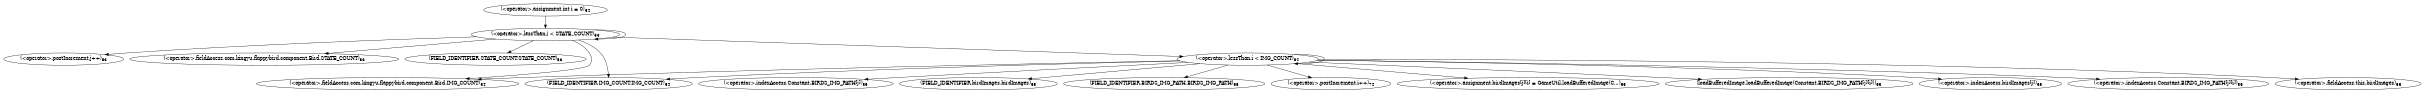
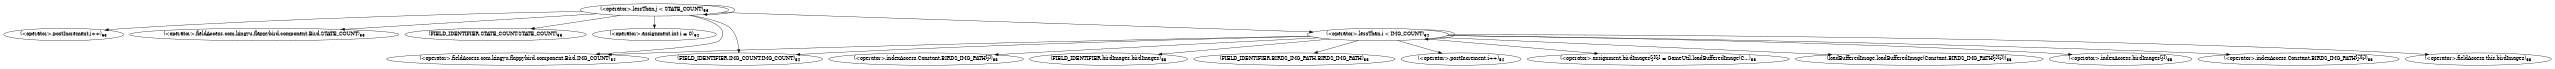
edge "(<operator>.assignment,int i = 0)" -> "(<operator>.lessThan,j < STATE_COUNT)": reversed
node "(<operator>.postIncrement,i++)": text "74" -> "54"
